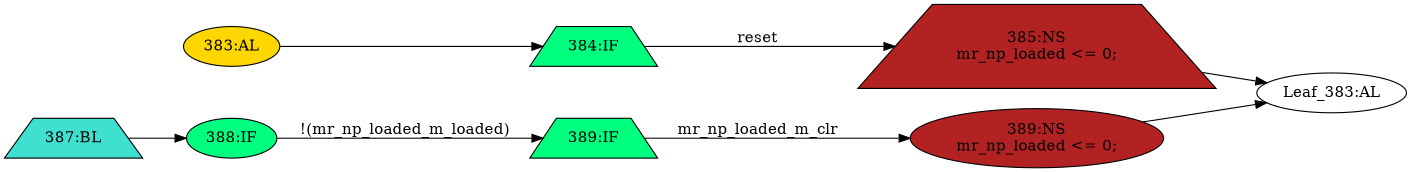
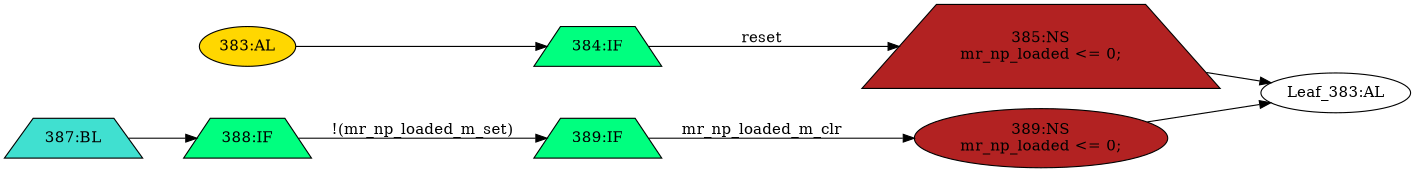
edge "388:IF" -> "389:IF": label "!(mr_np_loaded_m_loaded)" -> "!(mr_np_loaded_m_set)"
node "388:IF": shape ellipse -> trapezium
